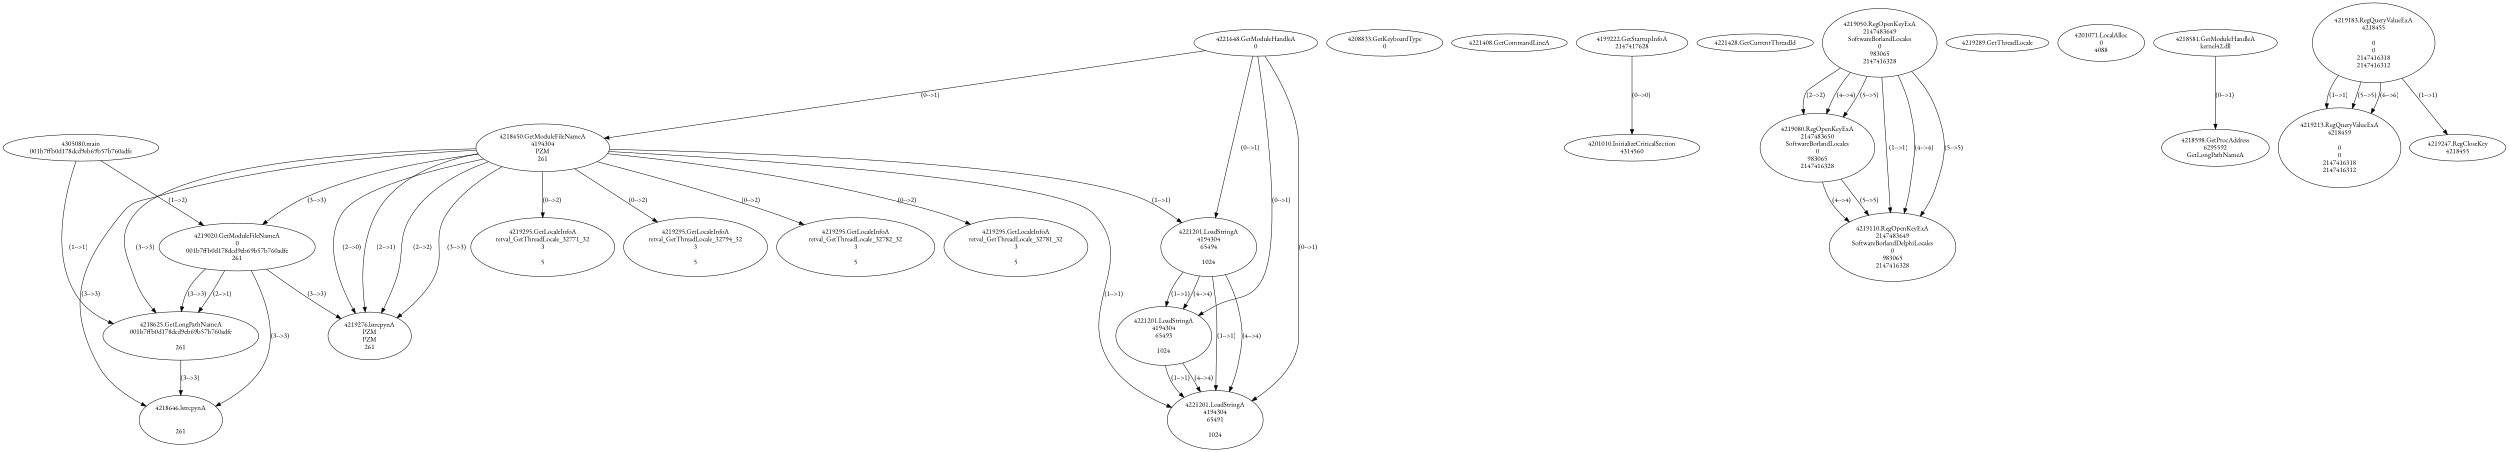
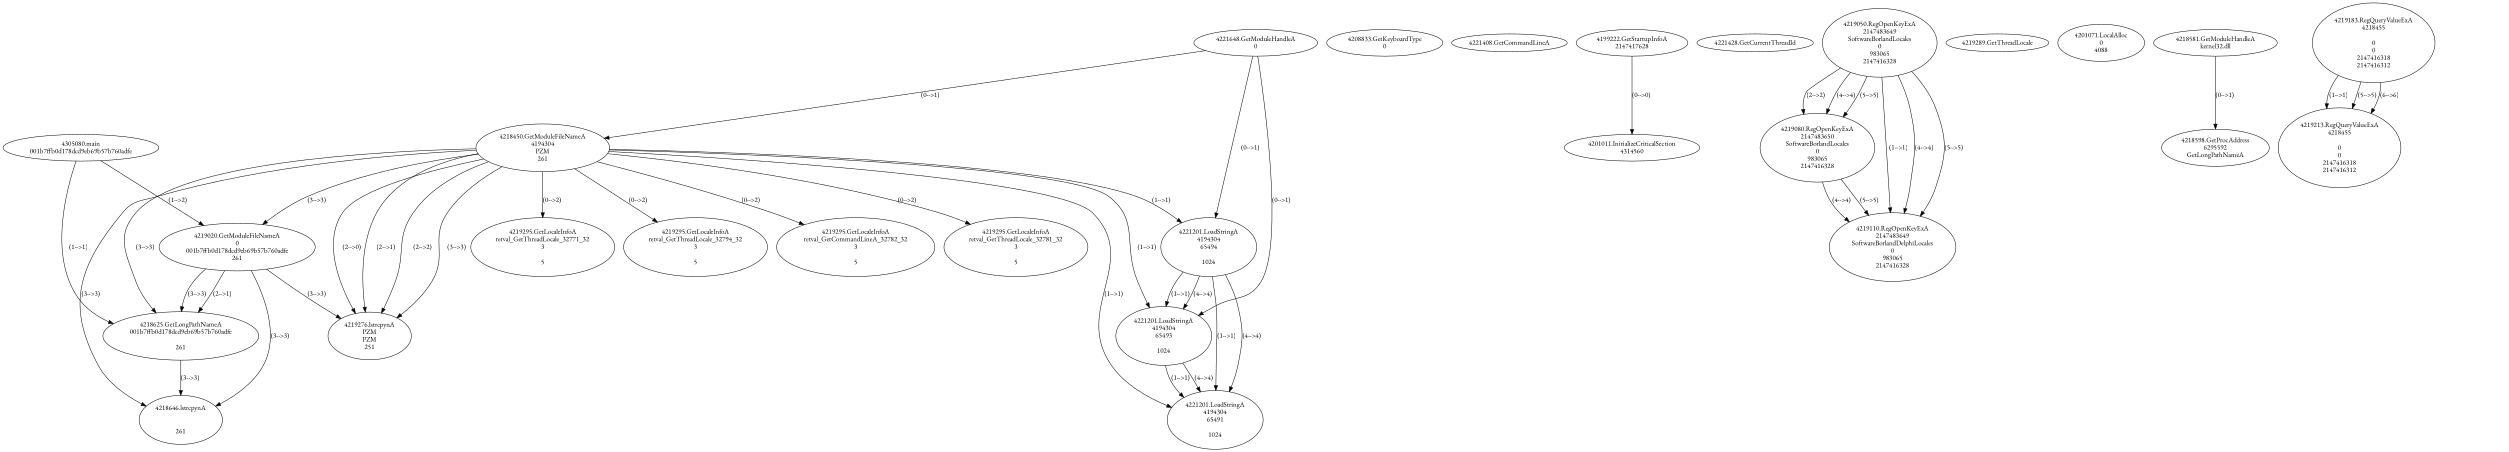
node "4218581.GetModuleHandleA kernel42.dll": label "4218581.GetModuleHandleA kernel42.dll" -> "4218581.GetModuleHandleA kernel32.dll"
node "4201010.InitializeCriticalSection 4314560": label "4201010.InitializeCriticalSection 4314560" -> "4201011.InitializeCriticalSection 4314560"
node "4219213.RegQueryValueExA 4218459 0 0 2147416318 2147416312": label "4219213.RegQueryValueExA 4218459 0 0 2147416318 2147416312" -> "4219213.RegQueryValueExA 4218455 0 0 2147416318 2147416312"
node "4219247.RegCloseKey 4218455": removed
edge "4218450.GetModuleFileNameA 4194304 PZM 261" -> "4221201.LoadStringA 4194304 65493 1024": added, label "(1-->1)"
edge "4221648.GetModuleHandleA 0" -> "4221201.LoadStringA 4194304 65491 1024": removed, label "(0-->1)"
node "4219295.GetLocaleInfoA retval_GetThreadLocale_32782_32 3 5": label "4219295.GetLocaleInfoA retval_GetThreadLocale_32782_32 3 5" -> "4219295.GetLocaleInfoA retval_GetCommandLineA_32782_32 3 5"
node "4219276.lstrcpynA PZM PZM 261": label "4219276.lstrcpynA PZM PZM 261" -> "4219276.lstrcpynA PZM PZM 251"
